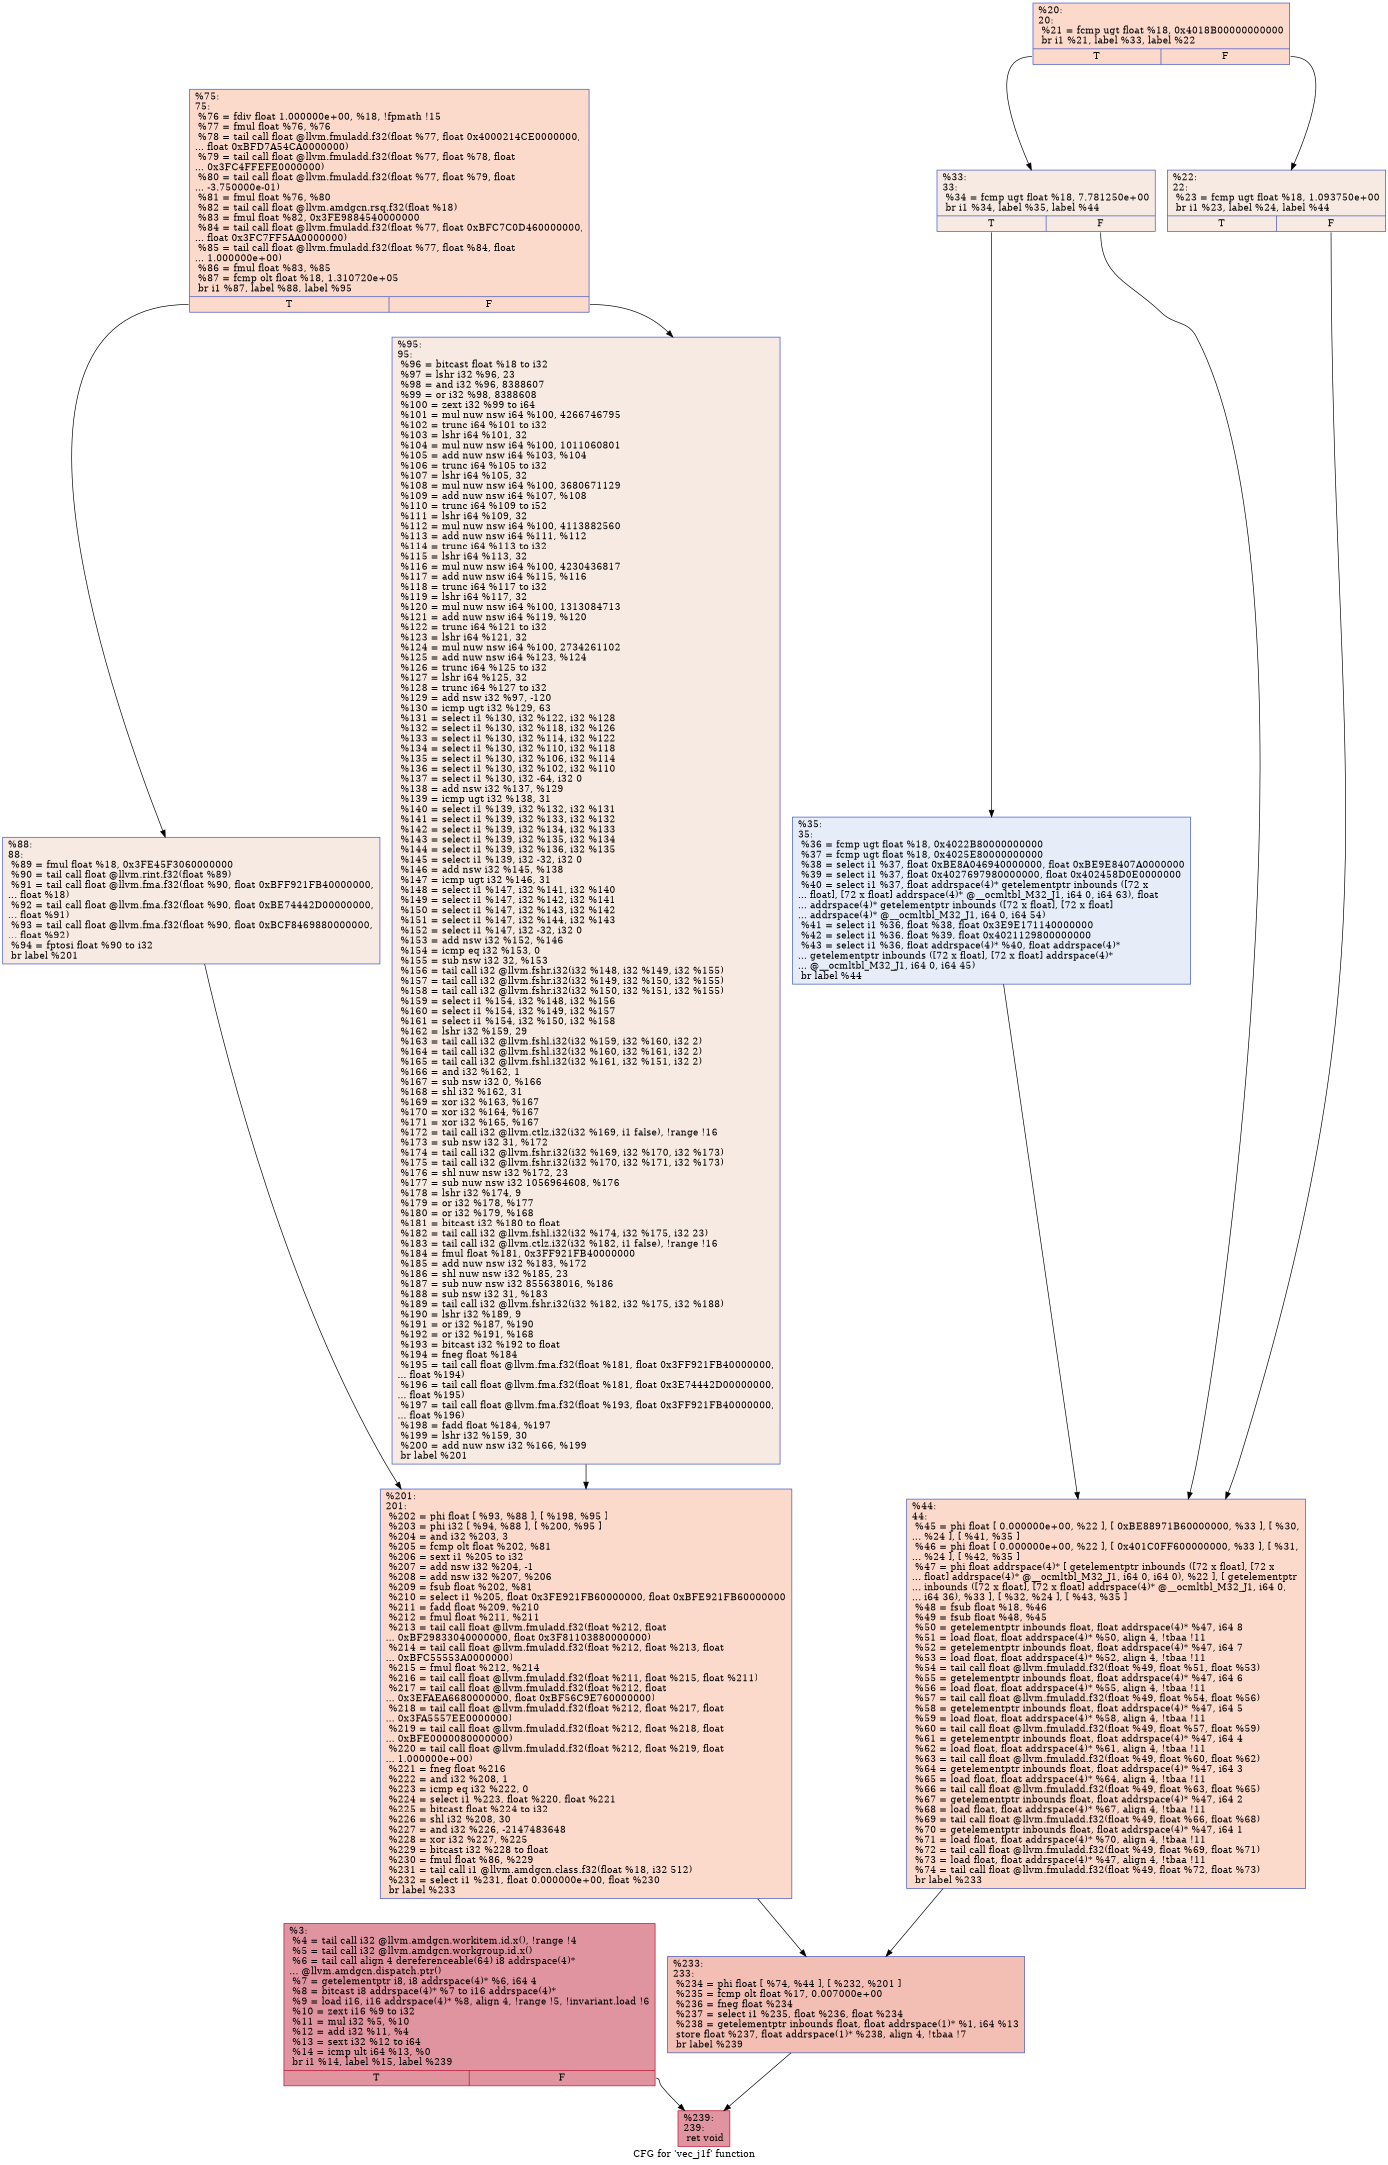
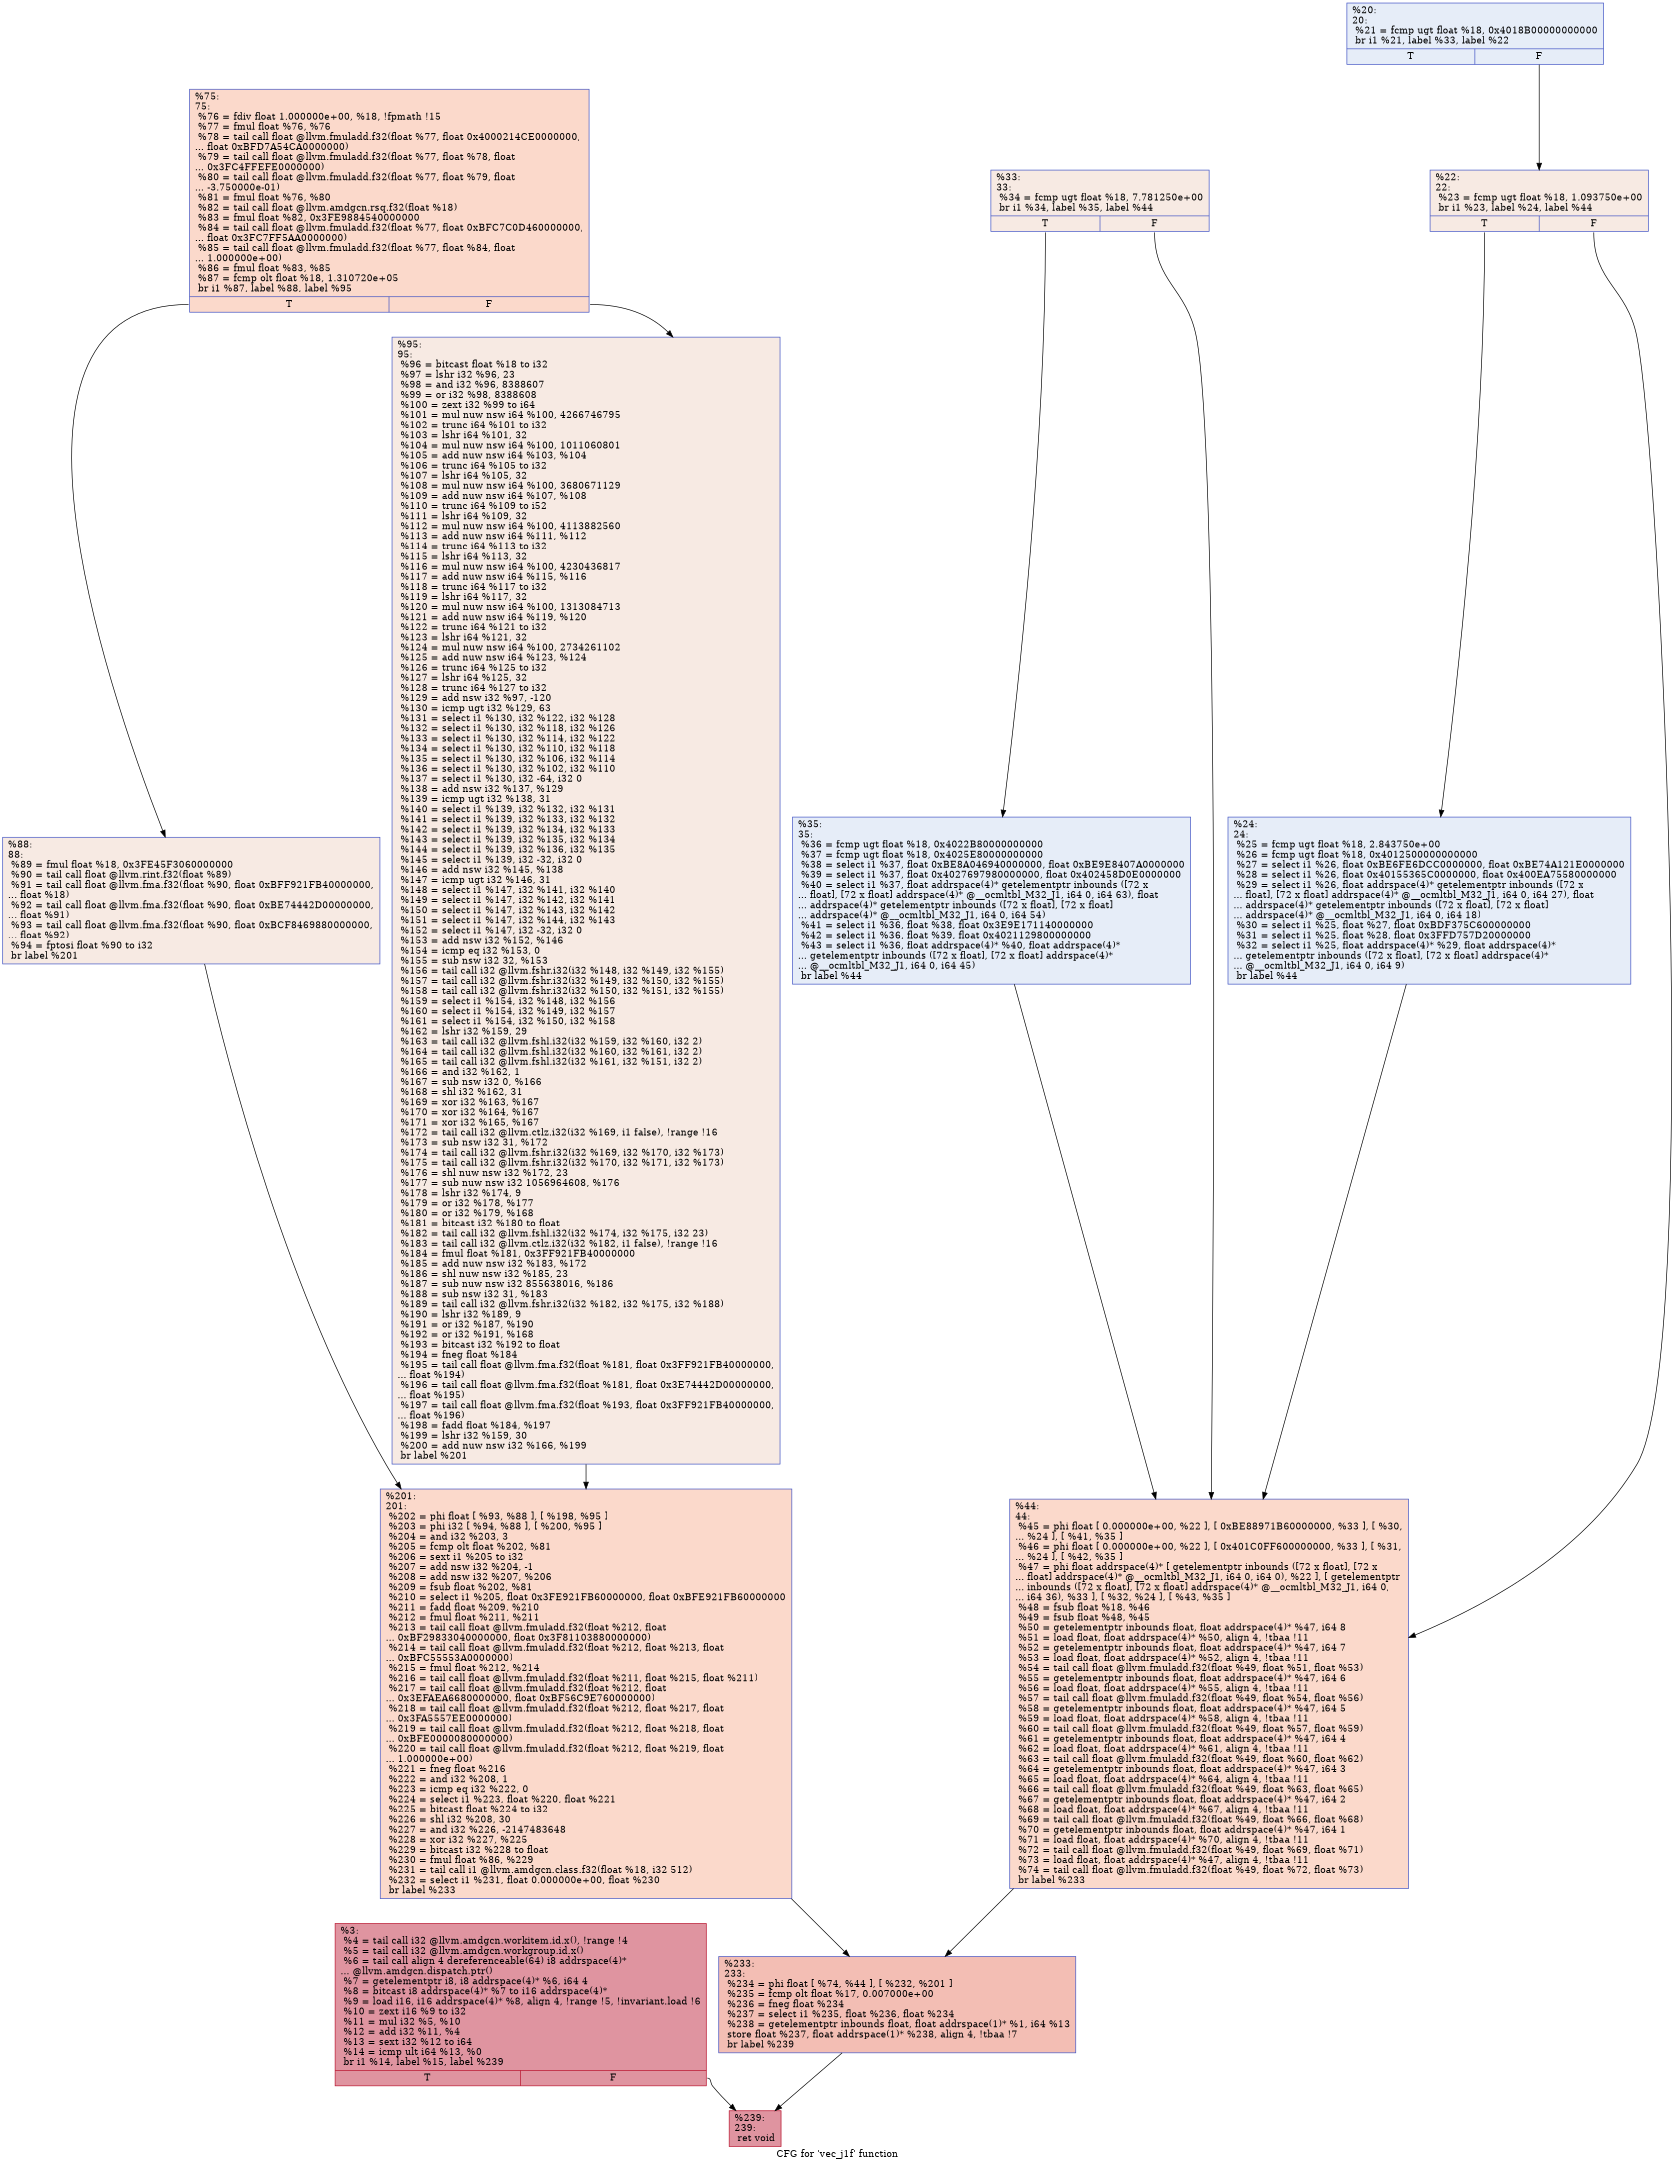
node "%20:": fillcolor #f7a88970 -> #c7d7f070
edge "%20:" -> "%33:": removed
node "%24:": added
